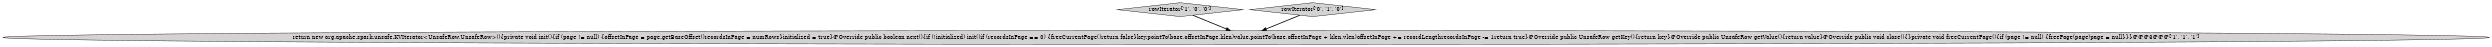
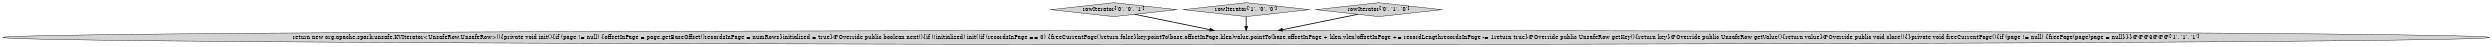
node "rowIterator['0', '0', '1']": added
